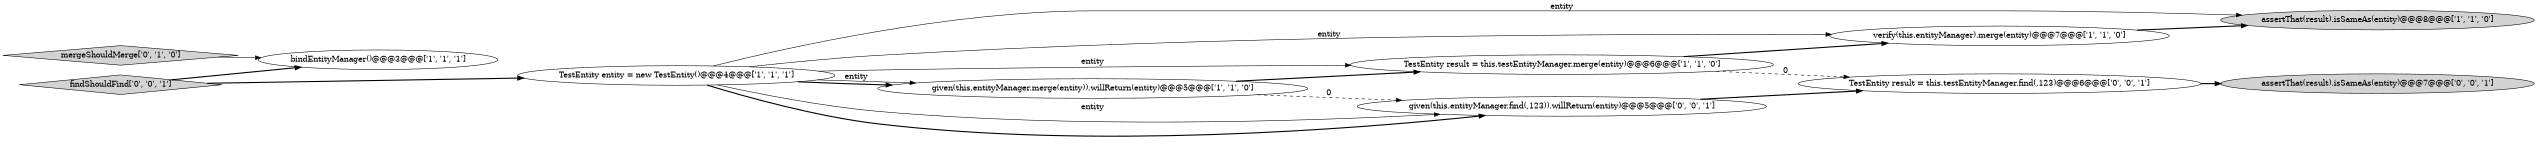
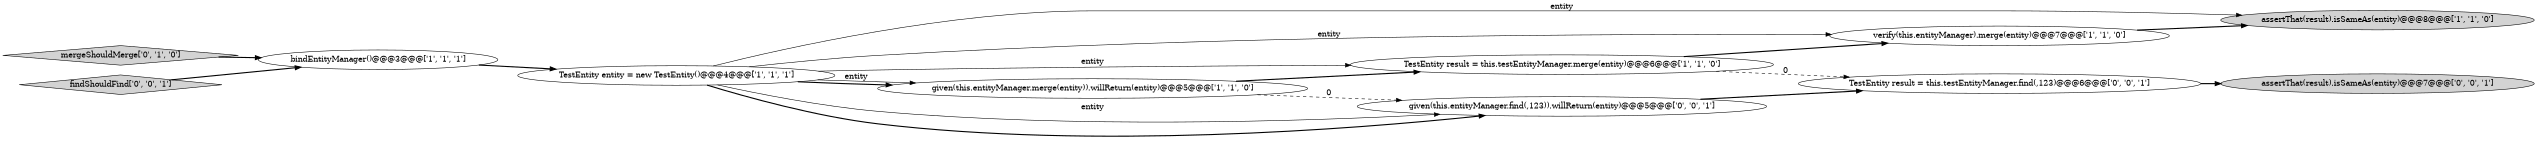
edge "mergeShouldMerge['0', '1', '0']" -> "bindEntityManager()@@@3@@@['1', '1', '1']": style solid -> bold
edge "findShouldFind['0', '0', '1']" -> "TestEntity entity = new TestEntity()@@@4@@@['1', '1', '1']": now "bindEntityManager()@@@3@@@['1', '1', '1']" -> "TestEntity entity = new TestEntity()@@@4@@@['1', '1', '1']"
